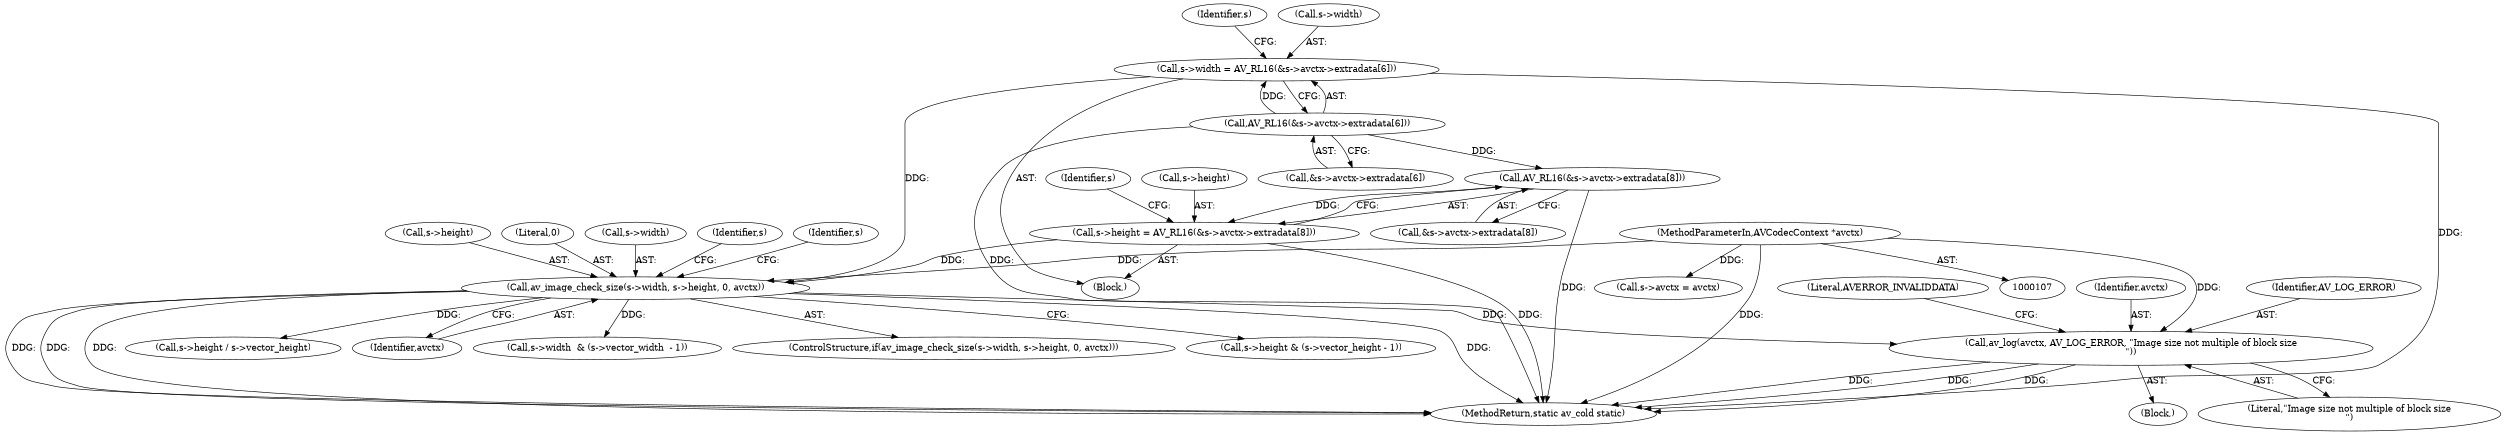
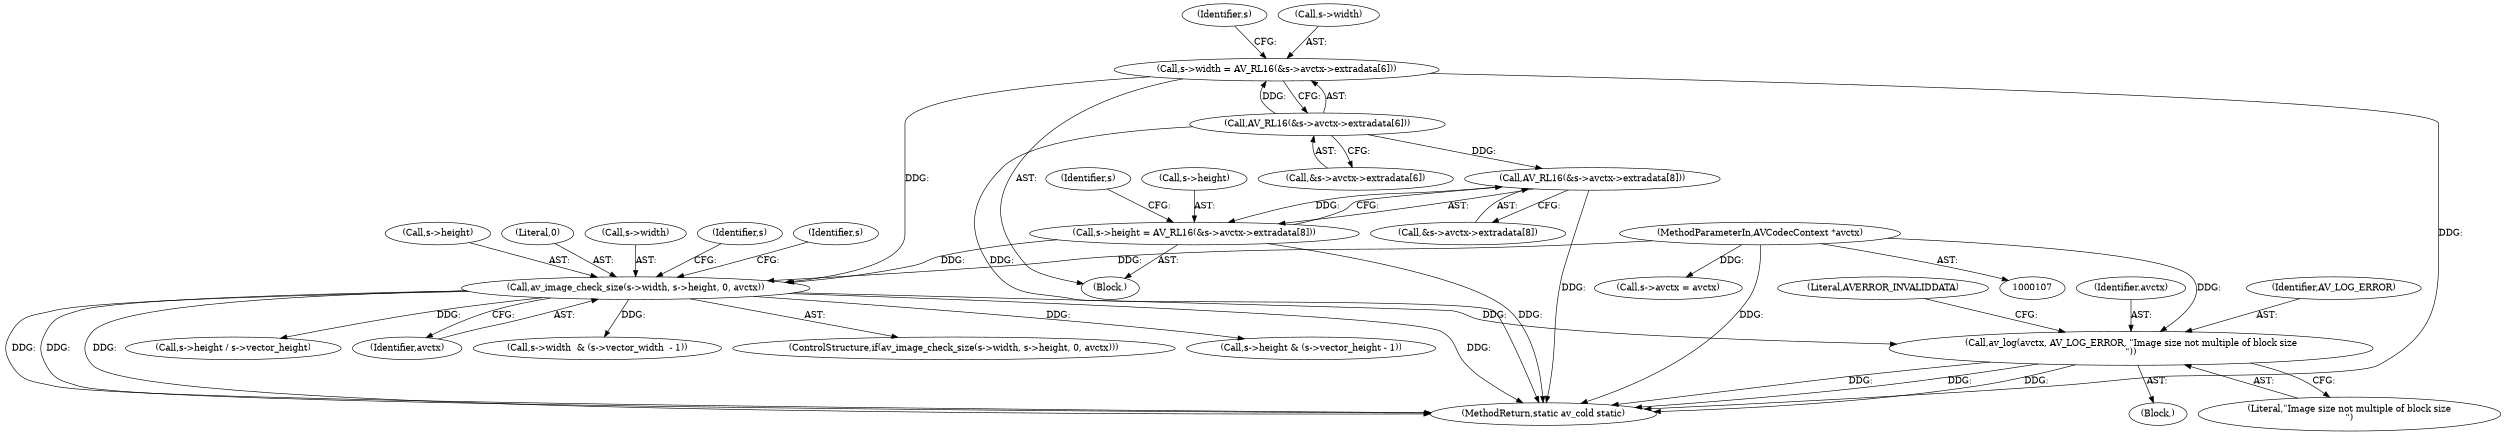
edge "(Call,av_image_check_size(s->width, s->height, 0, avctx))" -> "(Call,s->height & (s->vector_height - 1))": label "CFG: " -> "DDG: "
